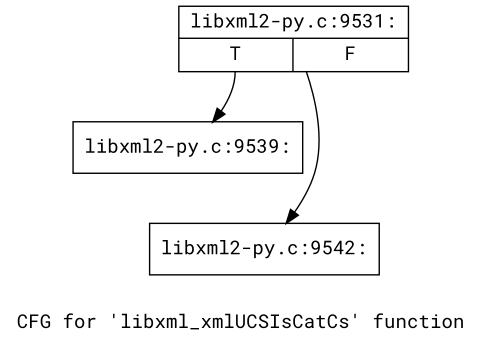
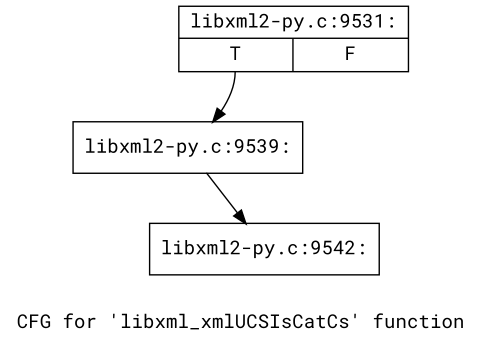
edge "libxml2-py.c:9531:" -> "libxml2-py.c:9542:": now "libxml2-py.c:9539:" -> "libxml2-py.c:9542:"
